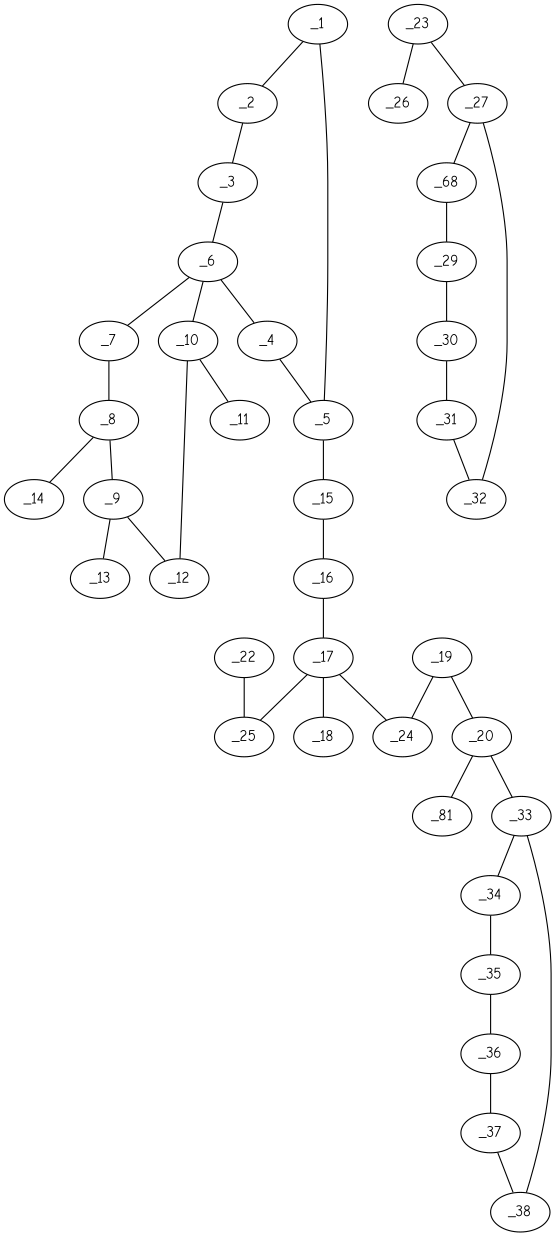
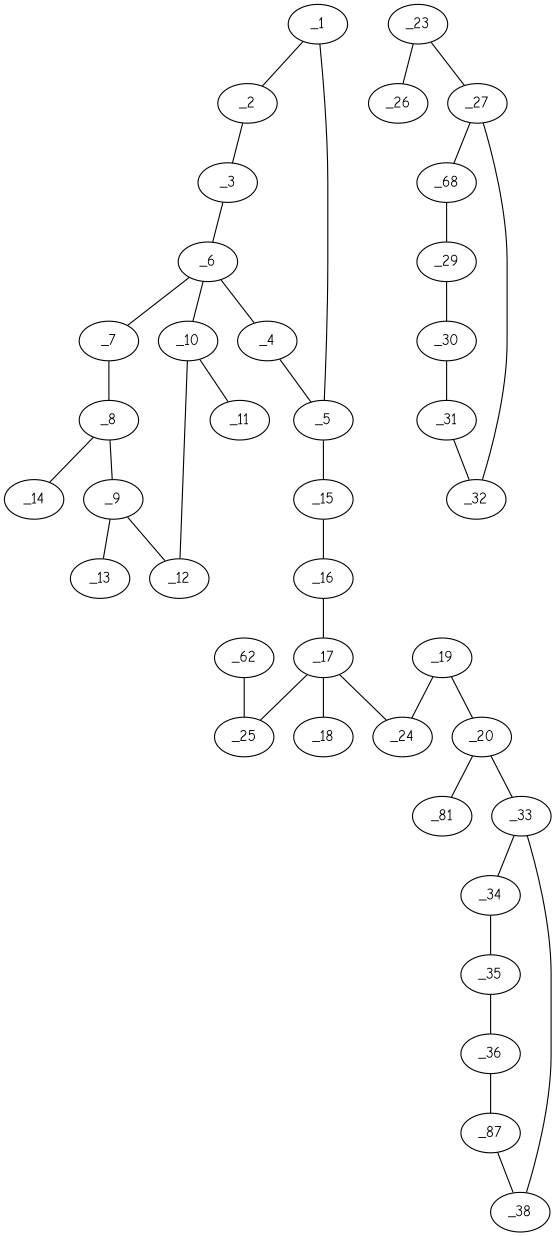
node "_22": label "_22" -> "_62"
node "_37": label "_37" -> "_87"
